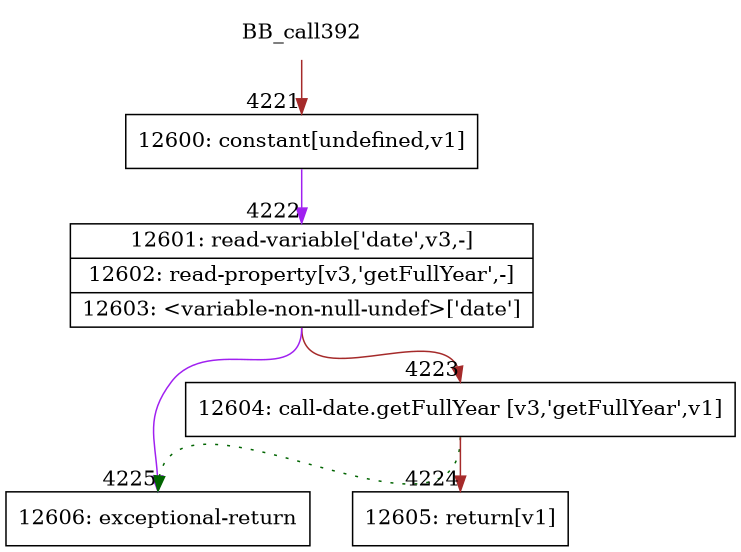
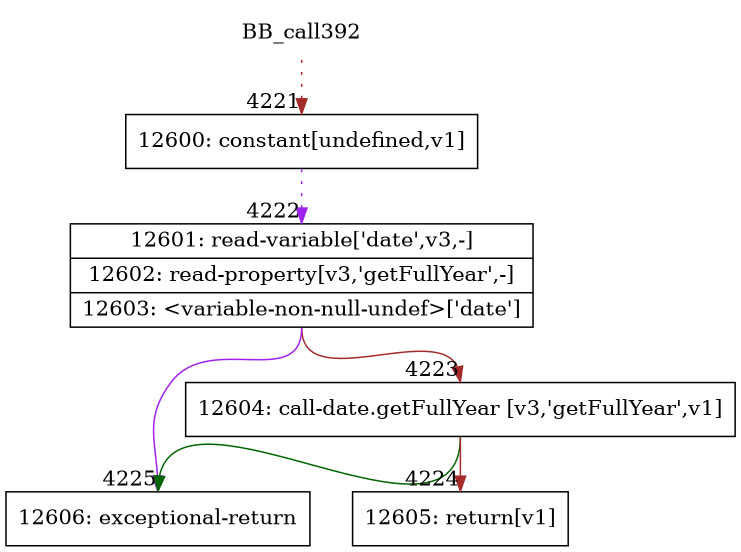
edge "BB_call392" -> "12600: constant[undefined,v1]": style solid -> dotted
edge "12600: constant[undefined,v1]" -> "12601: read-variable['date',v3,-]": style solid -> dotted
edge "12604: call-date.getFullYear [v3,'getFullYear',v1]" -> "12606: exceptional-return": style dotted -> solid
